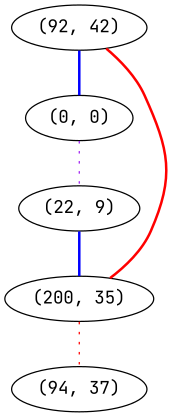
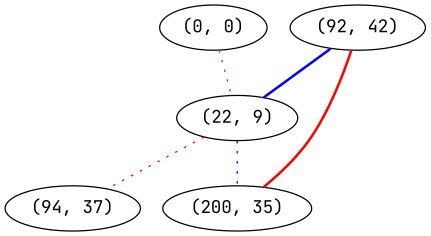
edge "(92, 42)" -- "(0, 0)": now "(92, 42)" -- "(22, 9)"
edge "(22, 9)" -- "(200, 35)": style bold -> dotted
edge "(200, 35)" -- "(94, 37)": now "(22, 9)" -- "(94, 37)"
